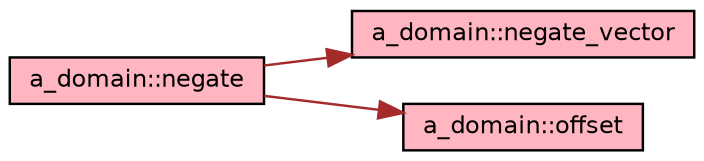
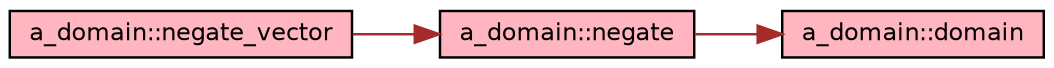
edge "a_domain::negate" -> "a_domain::negate_vector": reversed
node "a_domain::offset": label "a_domain::offset" -> "a_domain::domain"
